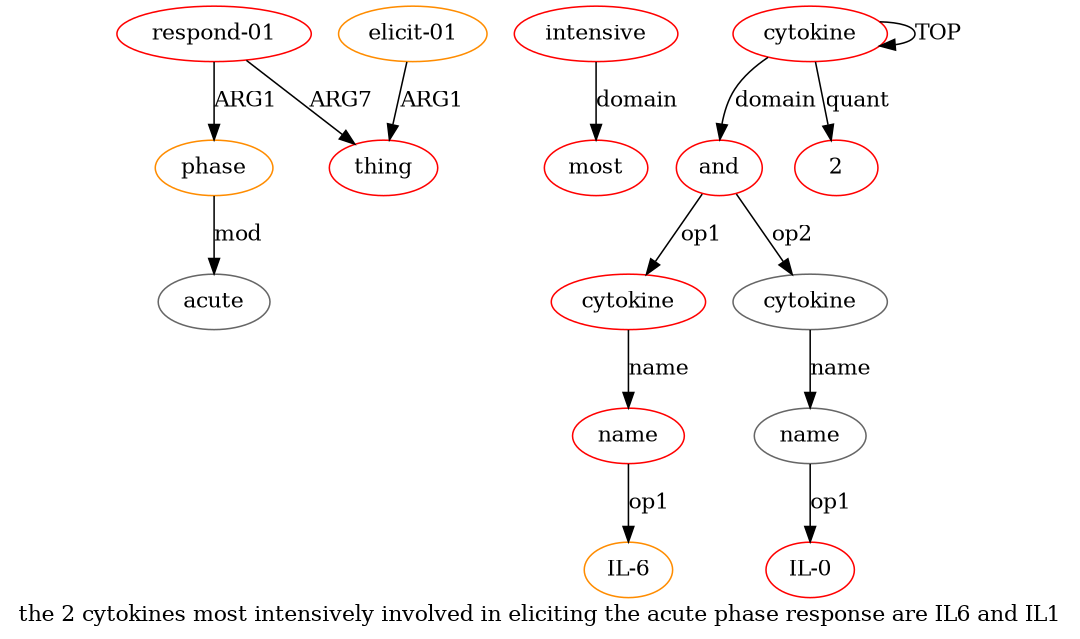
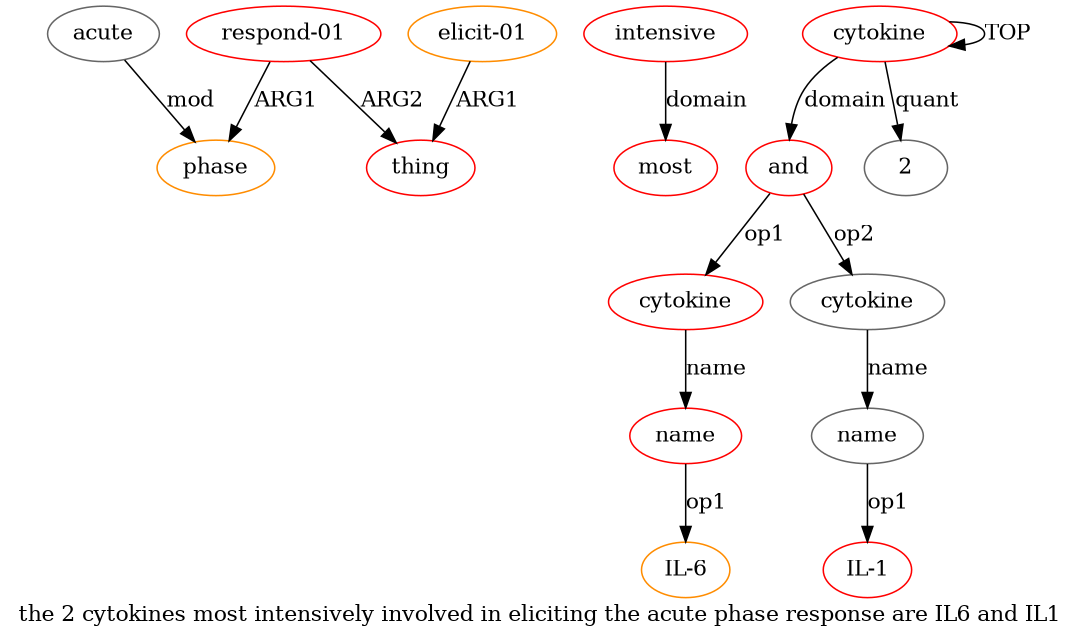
edge "respond-01" -> "thing": label "ARG7" -> "ARG2"
node "2": color red -> gray40
edge "phase" -> "acute": reversed
node "IL-0": label "IL-0" -> "IL-1"
